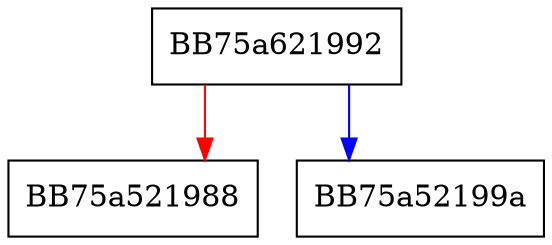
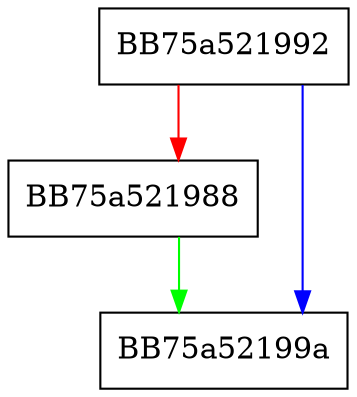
node "BB75a621992": label "BB75a621992" -> "BB75a521992"
edge "BB75a521988" -> "BB75a52199a": added
